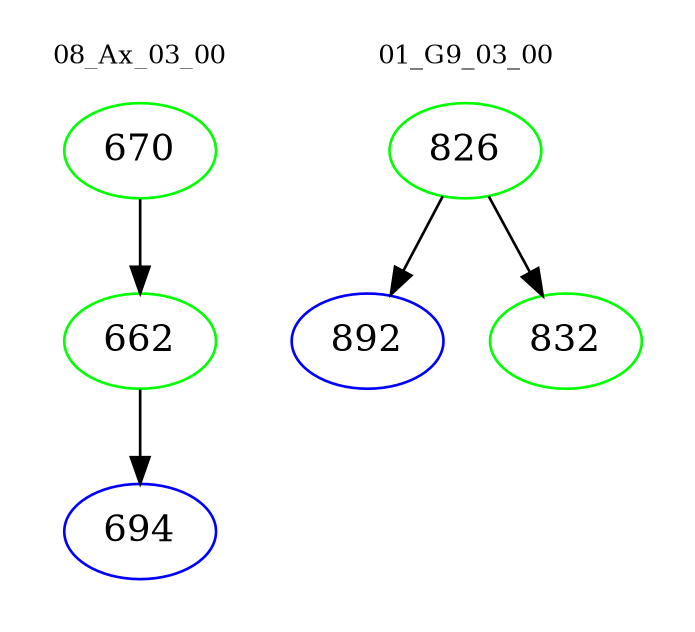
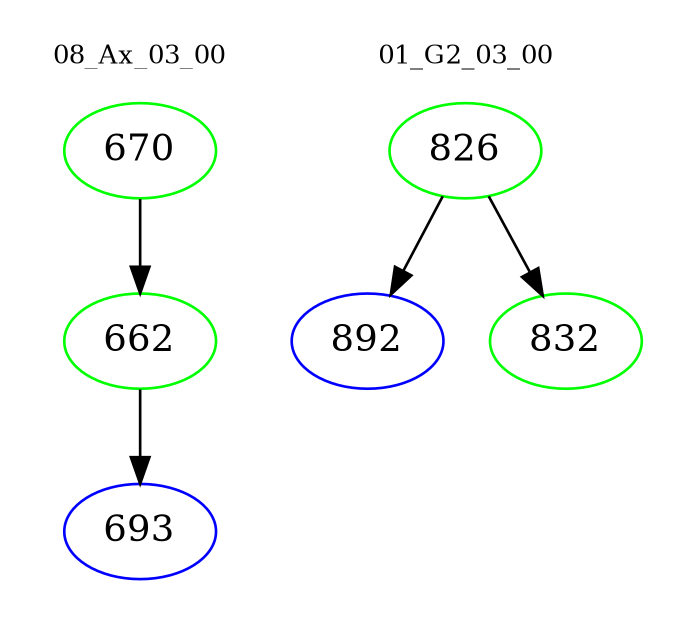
cluster "01_G9_03_00": label "01_G9_03_00" -> "01_G2_03_00"
node "694": label "694" -> "693"
